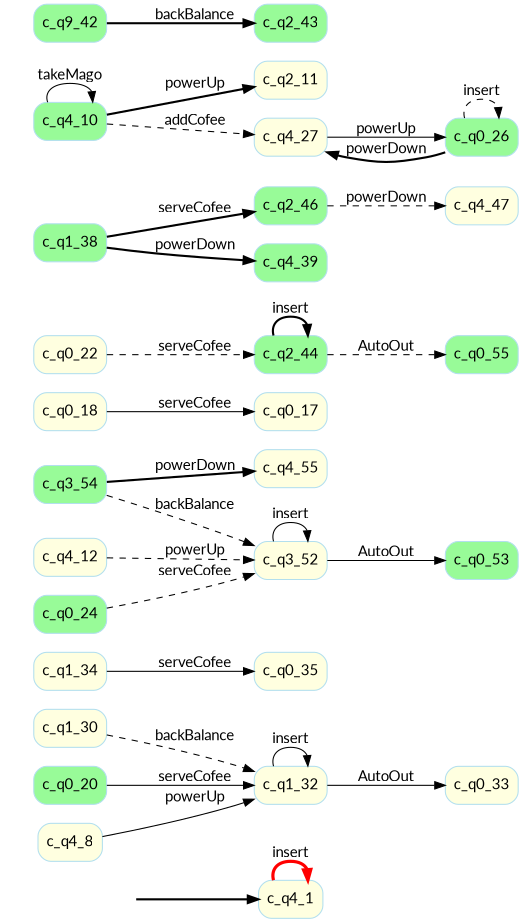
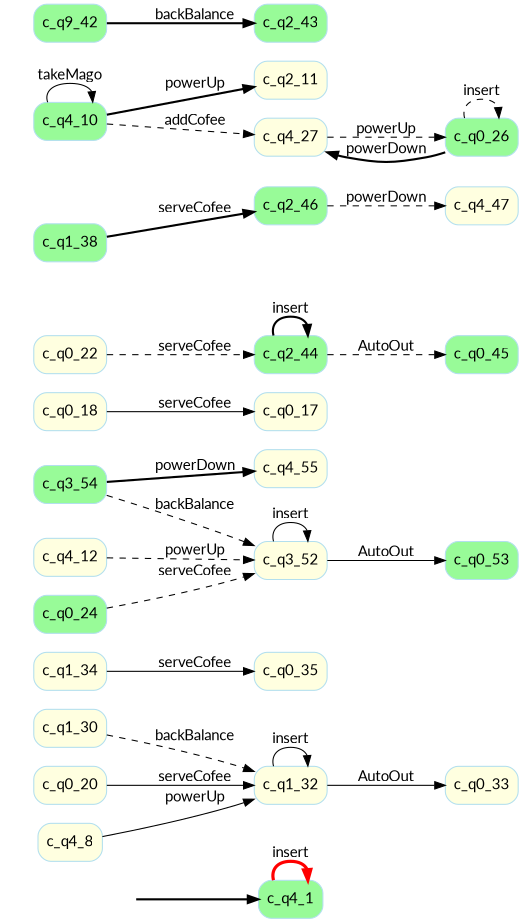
edge "c_q4_27" -> "c_q0_26": style solid -> dashed
node "c_q4_39": removed
node "c_q0_55": label "c_q0_55" -> "c_q0_45"
node "c_q0_20": fillcolor palegreen -> lightyellow
node "c_q4_1": fillcolor lightyellow -> palegreen
